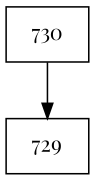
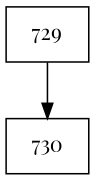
edge "730" -> "729": reversed
